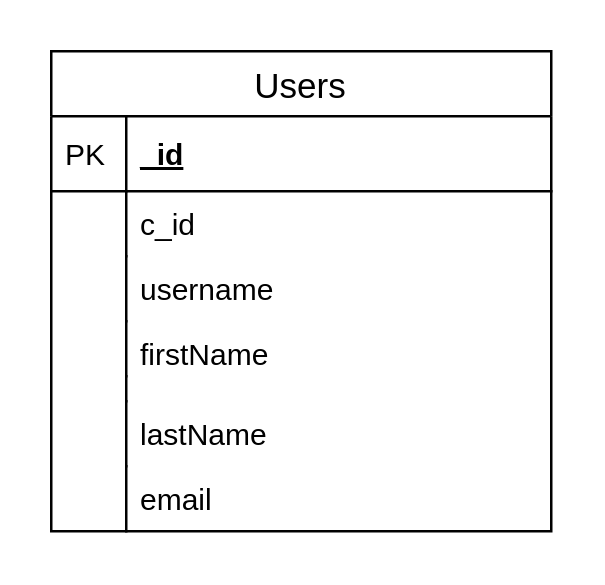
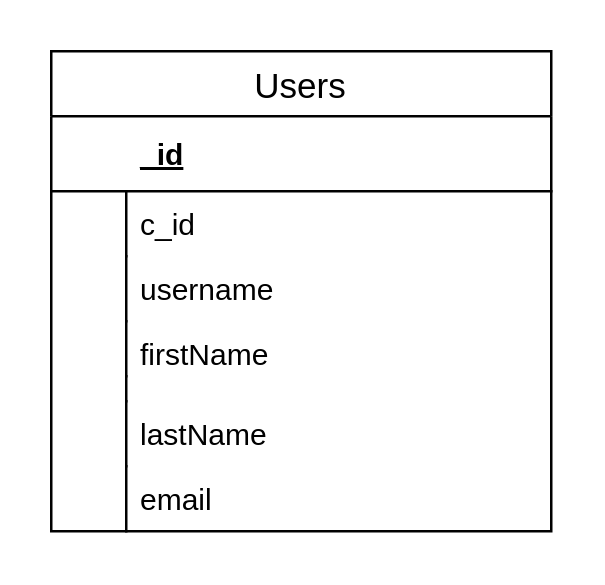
node "PK": removed
